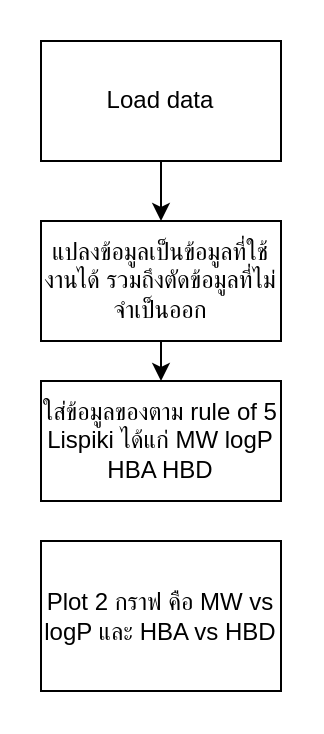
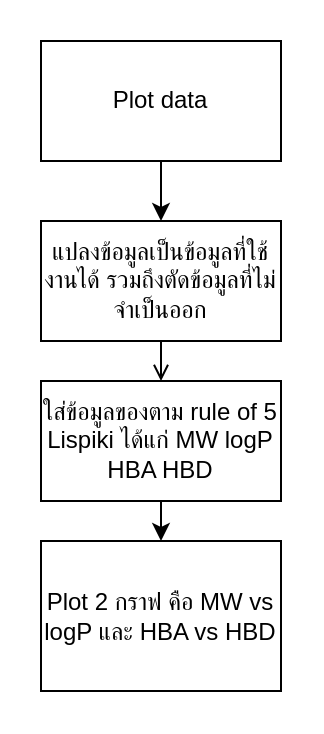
node "Load data": label "Load data" -> "Plot data"
edge "แปลงข้อมูลเป็นข้อมูลที่ใช้งานได้ รวมถึงตัดข้อมูลที่ไม่จำเป็นออก" -> "ใส่ข้อมูลของตาม rule of 5 Lispiki ได้แก่ MW logP HBA HBD": arrowhead classic -> open
edge "ใส่ข้อมูลของตาม rule of 5 Lispiki ได้แก่ MW logP HBA HBD" -> "Plot 2 กราฟ คือ MW vs logP และ HBA vs HBD": added
